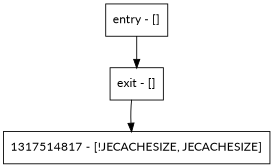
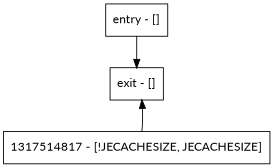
edge "exit - []" -> "1317514817 - [!JECACHESIZE, JECACHESIZE]": reversed
